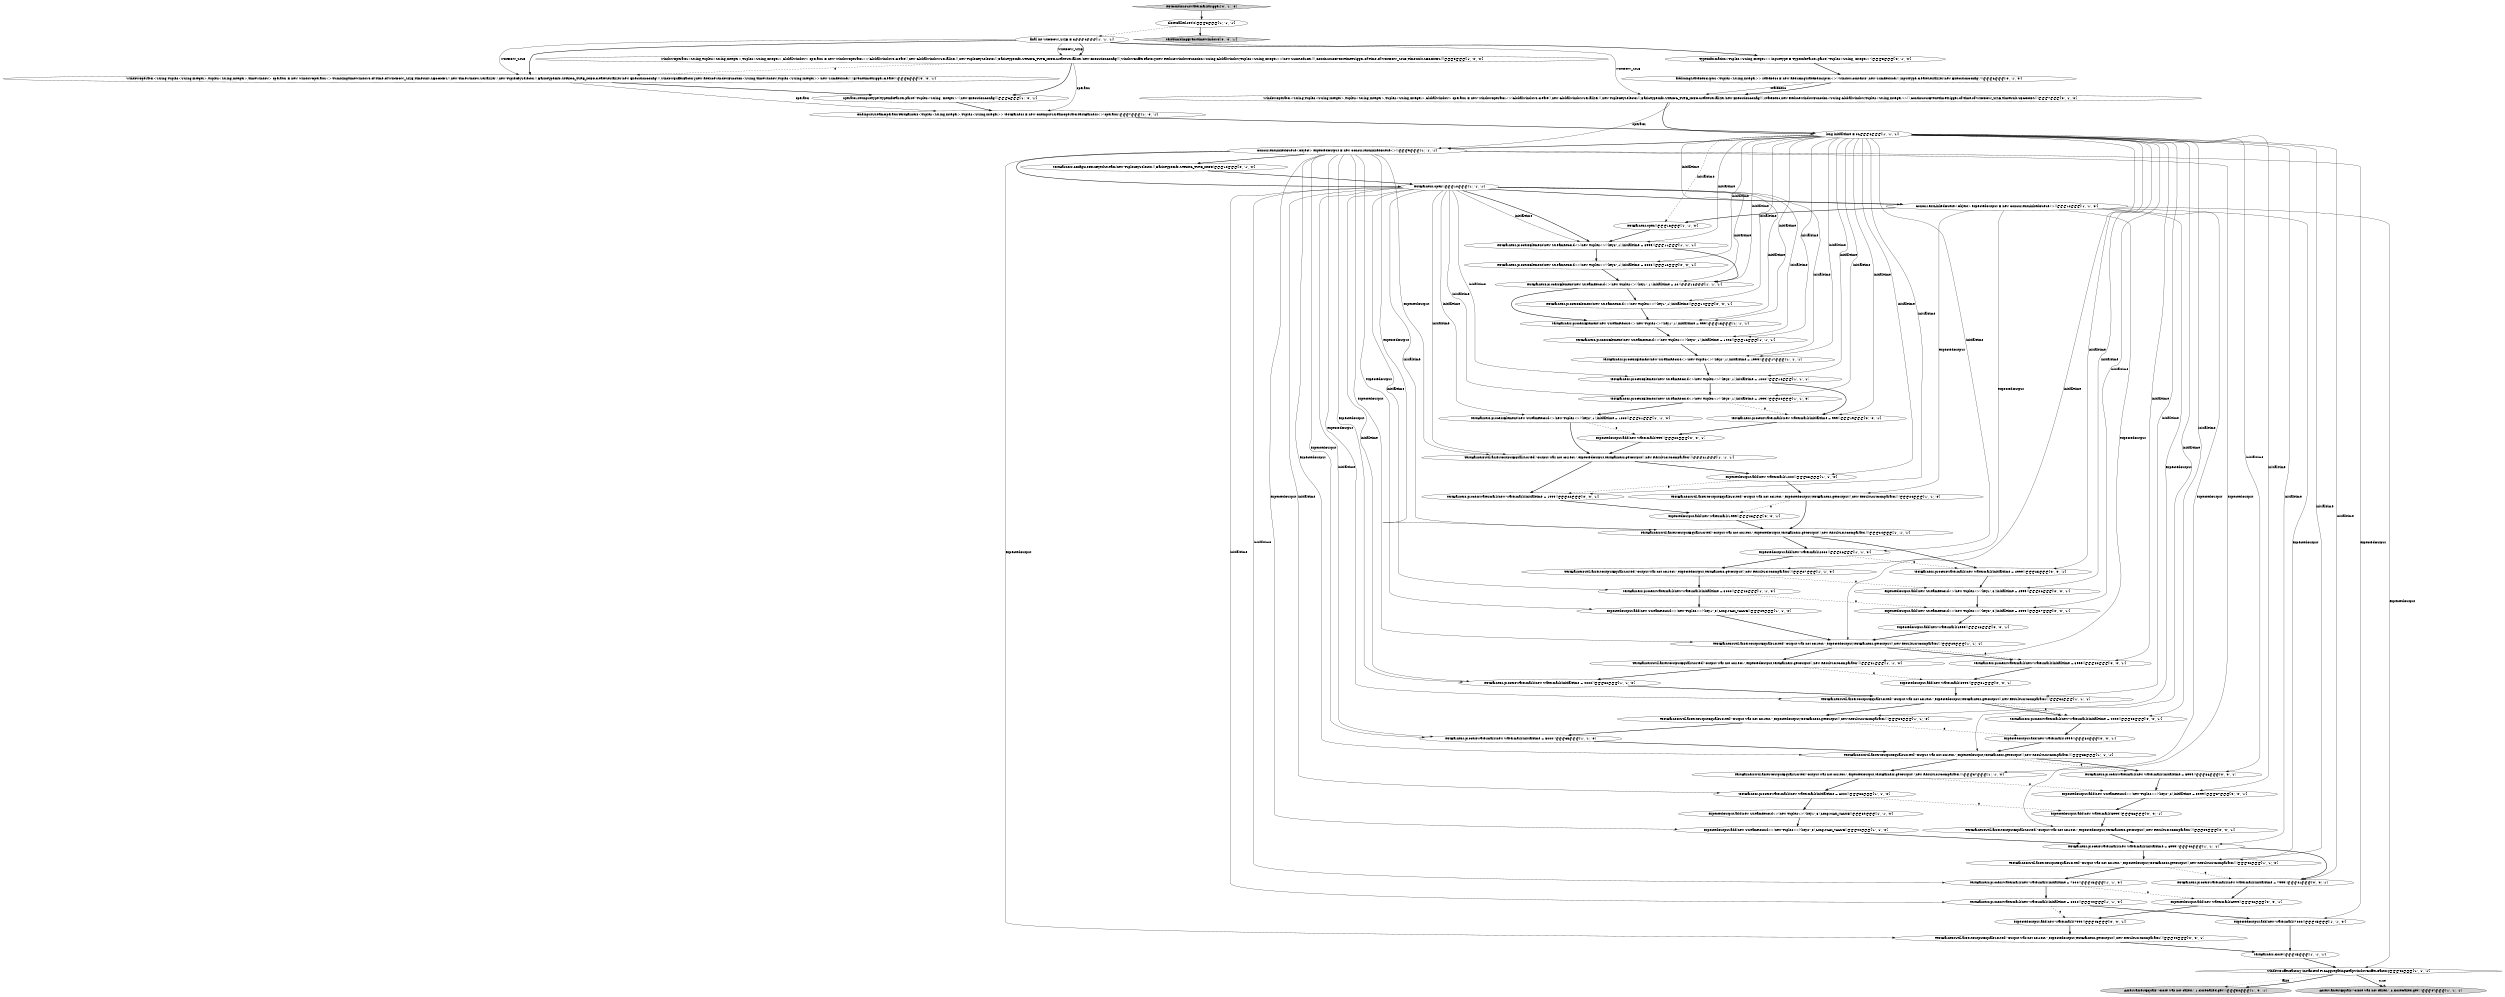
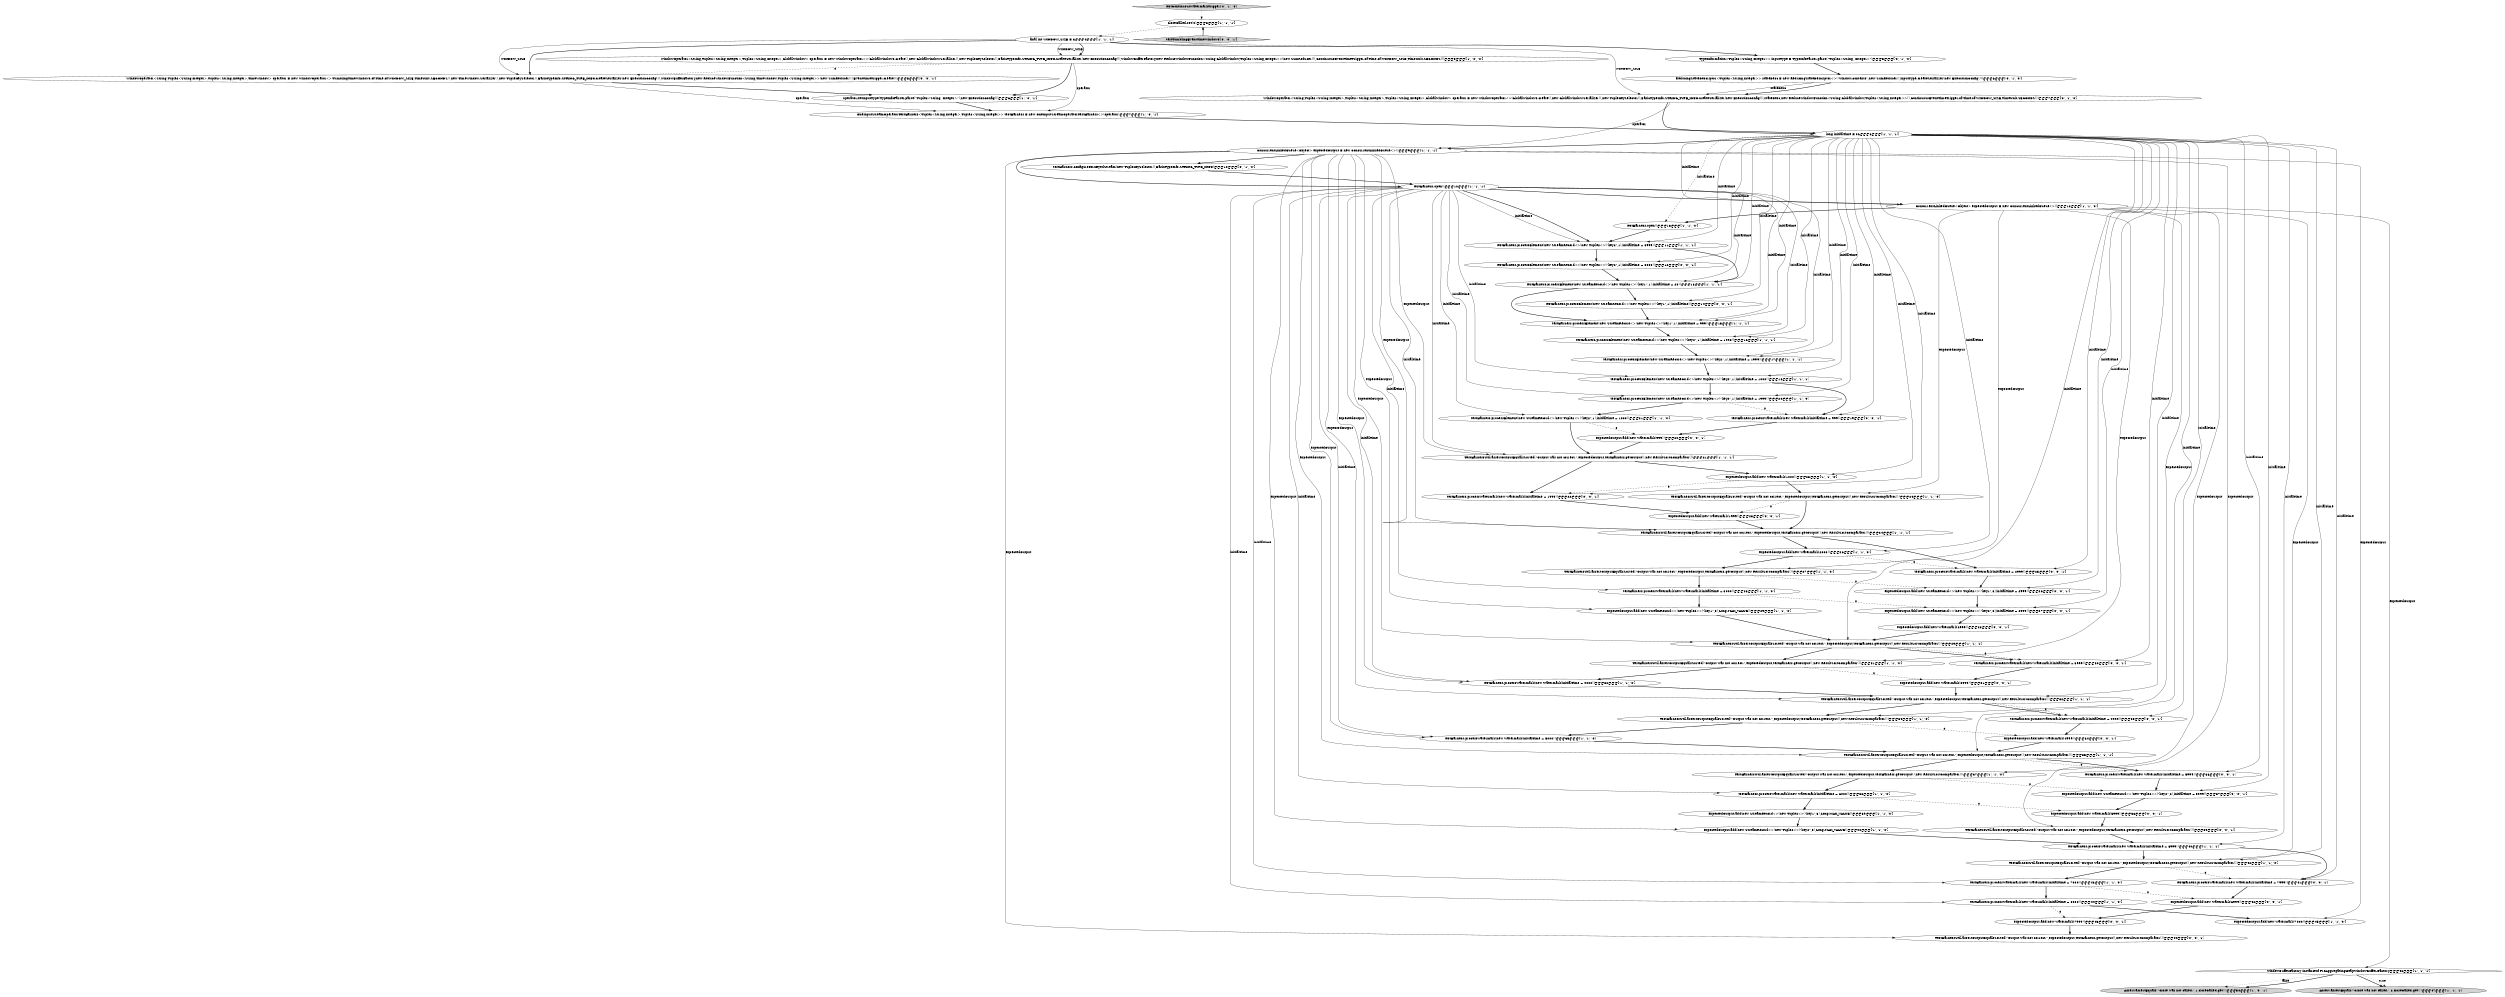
edge "testContinuousWatermarkTrigger['0', '1', '0']" -> "closeCalled.set(0)@@@3@@@['1', '1', '1']": style bold -> dotted
edge "closeCalled.set(0)@@@3@@@['1', '1', '1']" -> "testTumblingEventTimeWindows['0', '0', '1']": reversed
node "testHarness.close()@@@45@@@['1', '1', '1']": removed
